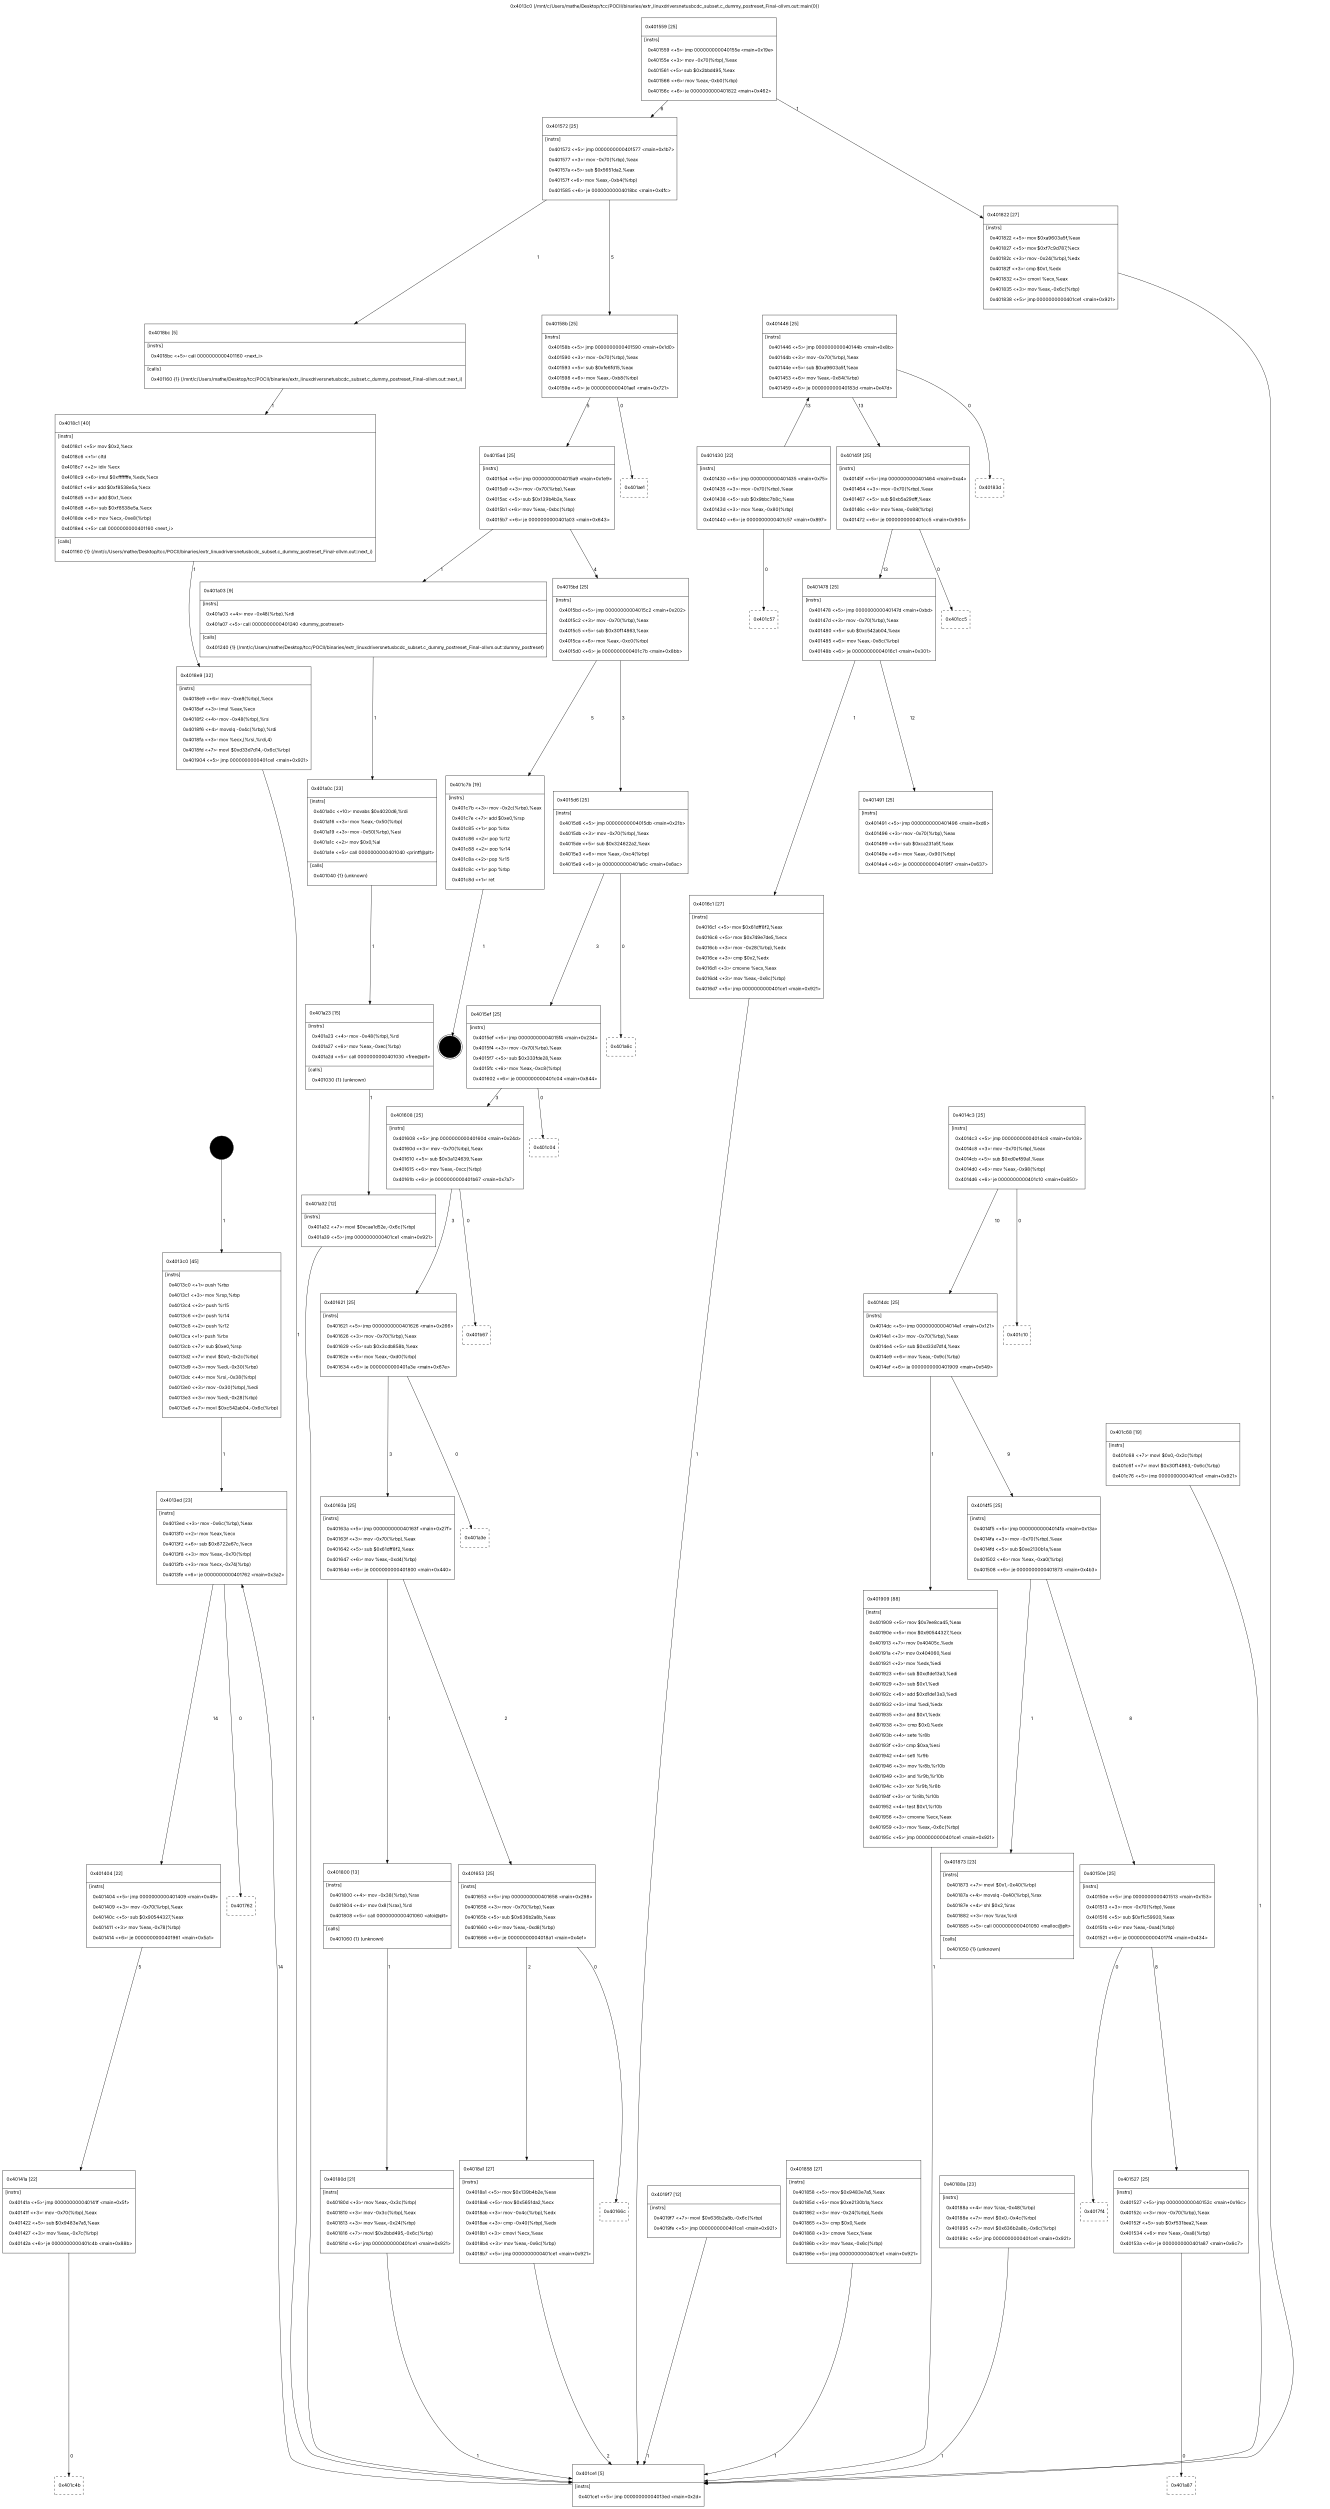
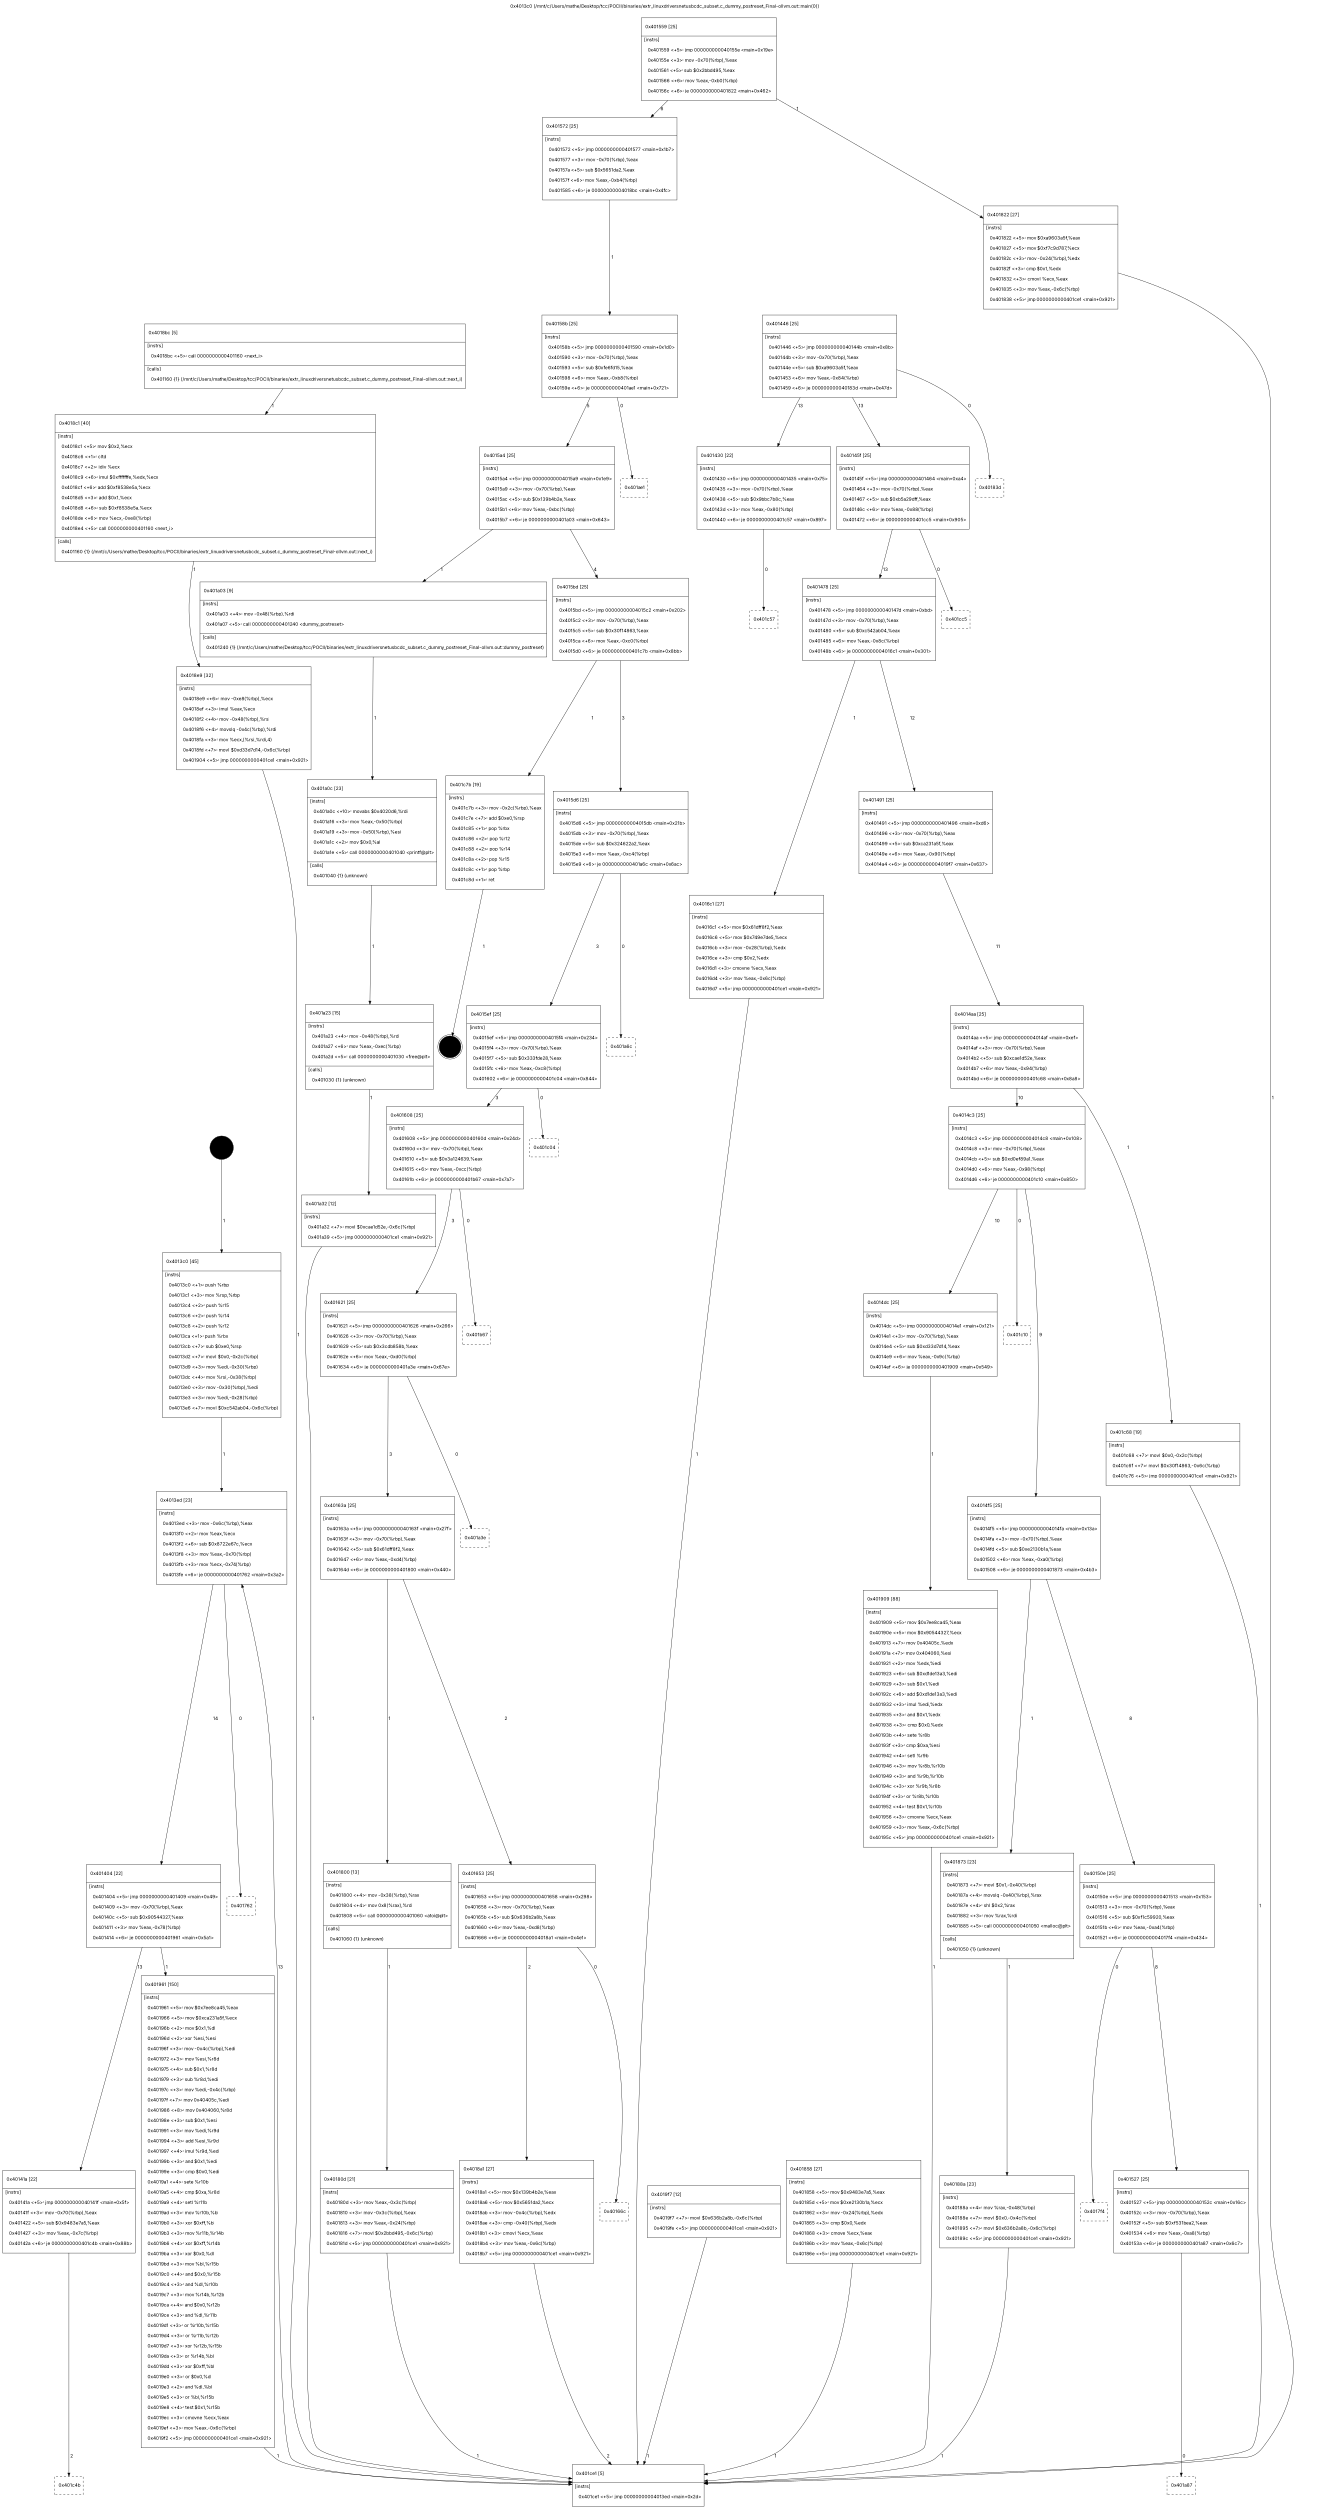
edge "0x401572 [25]" -> "0x40158b [25]": label " 5" -> " 1"
edge "0x401572 [25]" -> "0x4018bc [5]": removed, label "1"
edge "0x401430 [22]" -> "0x401446 [25]": reversed
edge "0x4015bd [25]" -> "0x401c7b [19]": label " 5" -> " 1"
node "0x4014aa [25]": added
edge "0x4014dc [25]" -> "0x4014f5 [25]": now "0x4014c3 [25]" -> "0x4014f5 [25]"
edge "0x401404 [22]" -> "0x40141a [22]": label " 5" -> " 13"
edge "0x401ce1 [5]" -> "0x4013ed [23]": label " 14" -> " 13"
edge "0x401873 [23]" -> "0x40188a [23]": added, label "1"
node "0x401961 [150]": added
edge "0x40141a [22]" -> "0x401c4b": label " 0" -> " 2"
